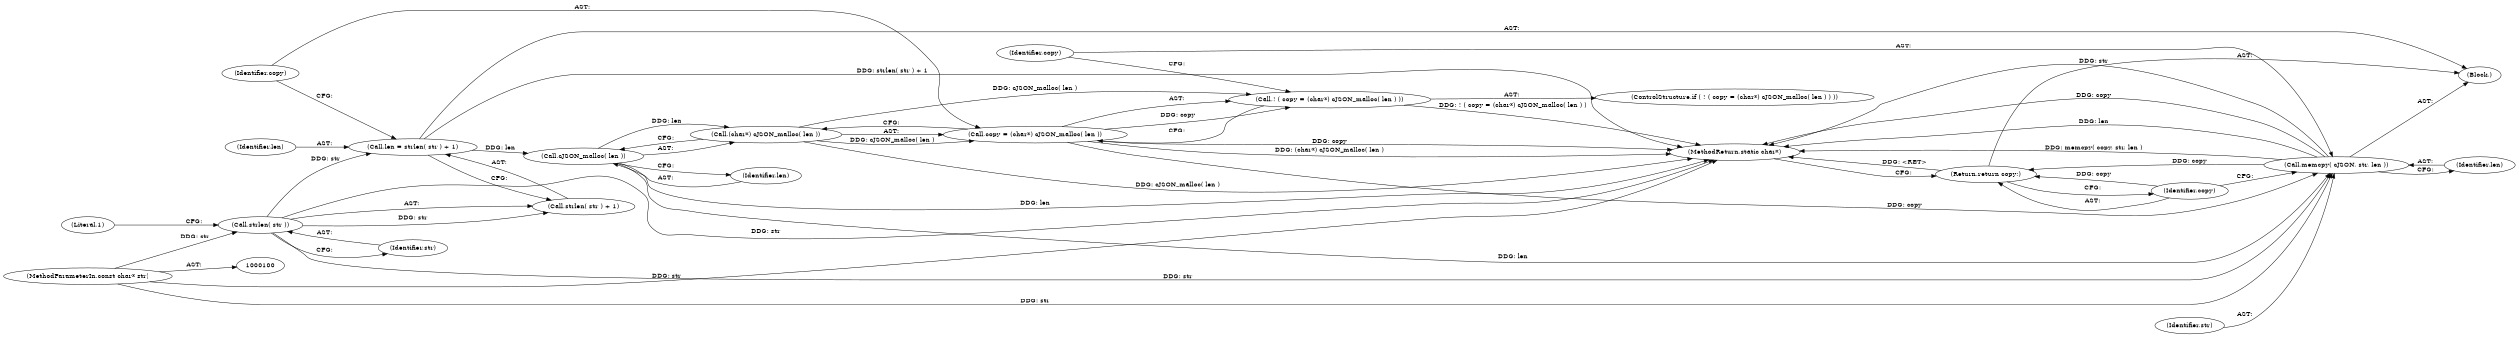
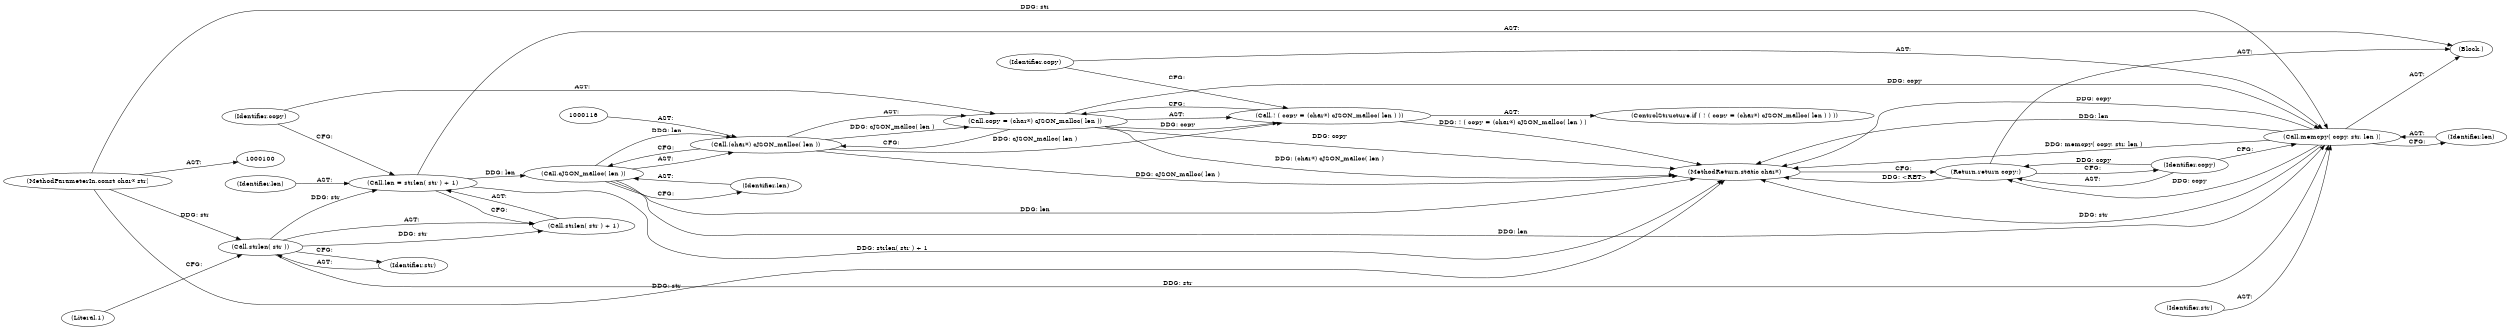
node "1000116": added
node "(Call,memcpy( cJSON, str, len ))": label "(Call,memcpy( cJSON, str, len ))" -> "(Call,memcpy( copy, str, len ))"
edge "(Call,strlen( str ))" -> "(MethodReturn,static char*)": removed, label "DDG: str"
